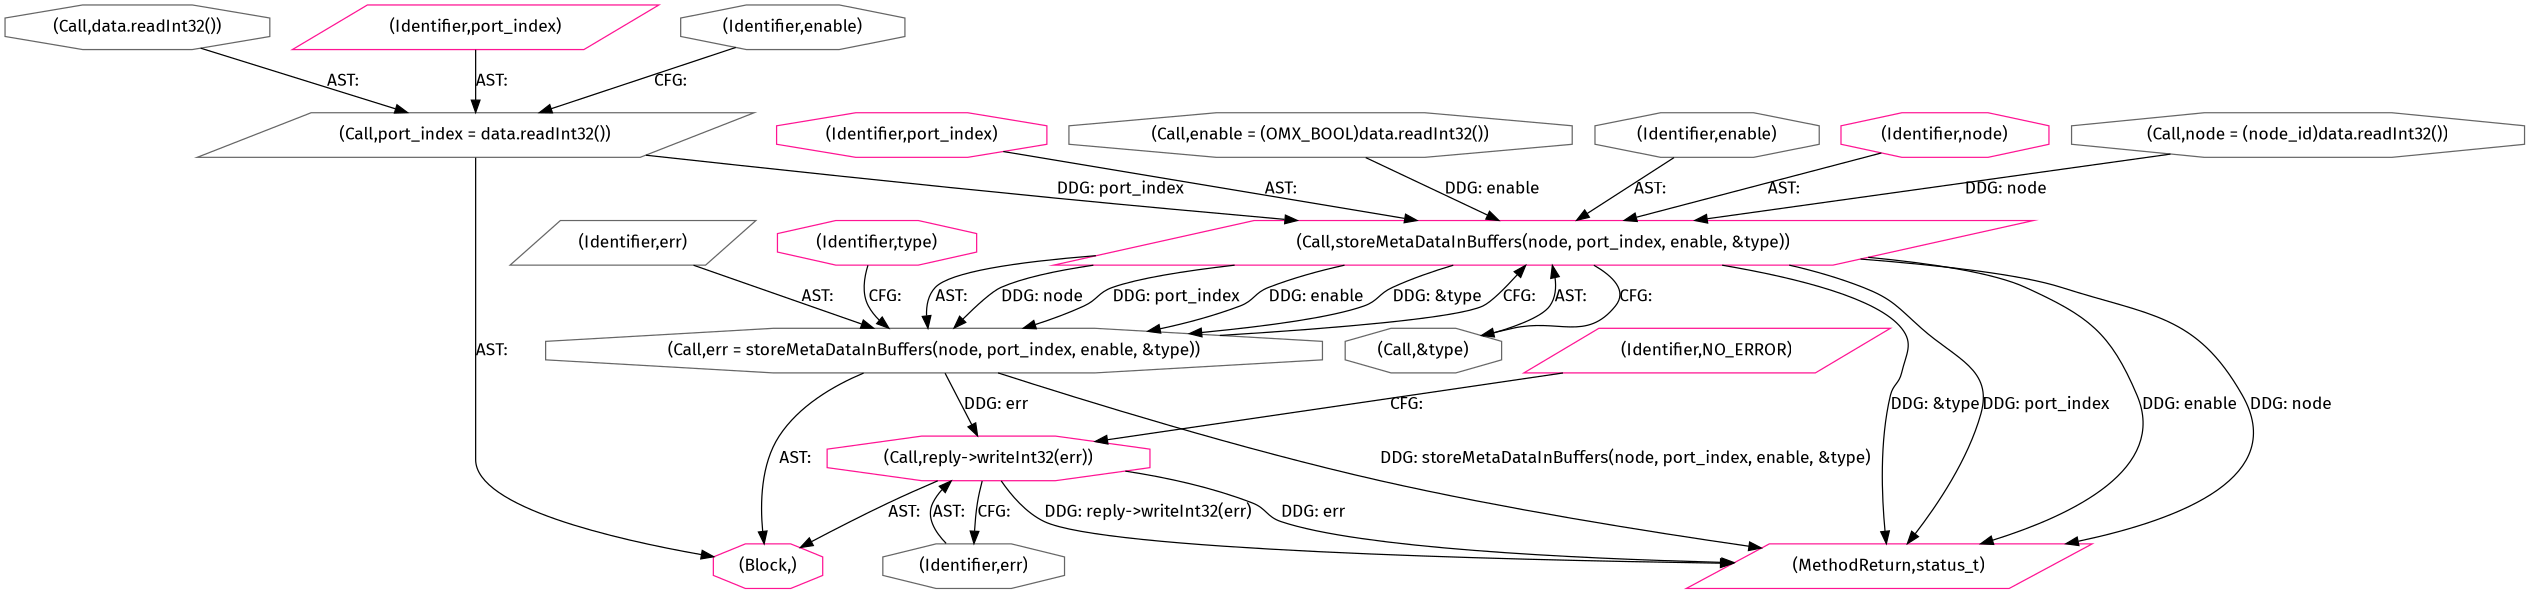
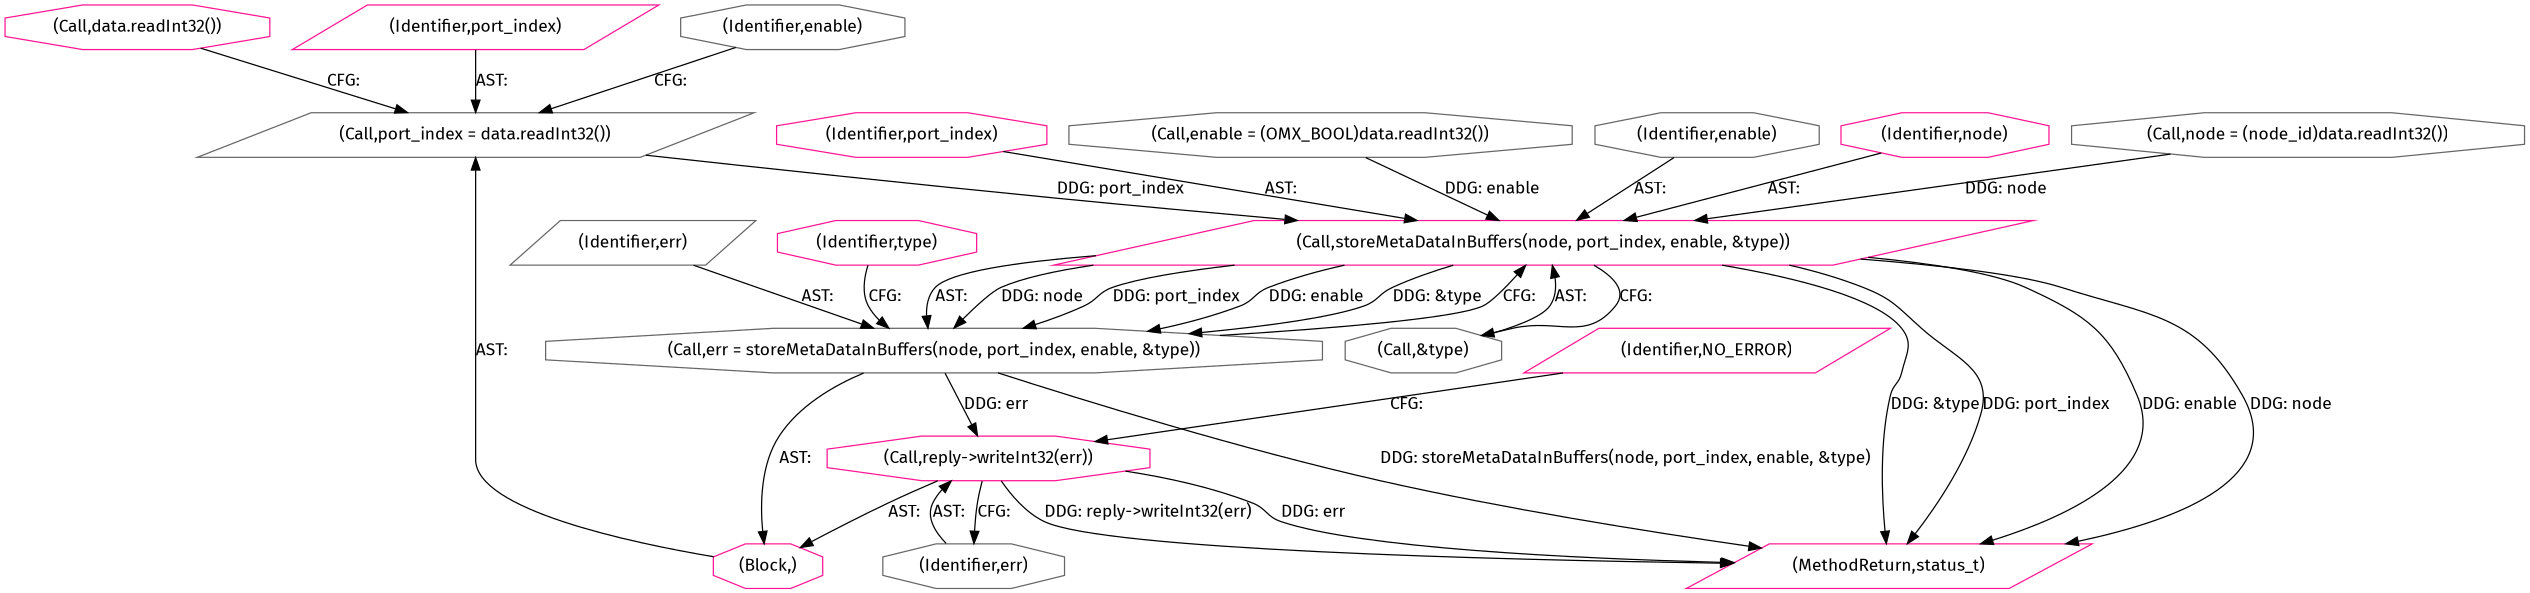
node "(Call,data.readInt32())": color gray40 -> deeppink
edge "(Call,data.readInt32())" -> "(Call,port_index = data.readInt32())": label "AST: " -> "CFG: "
edge "(Call,port_index = data.readInt32())" -> "(Block,)": reversed
